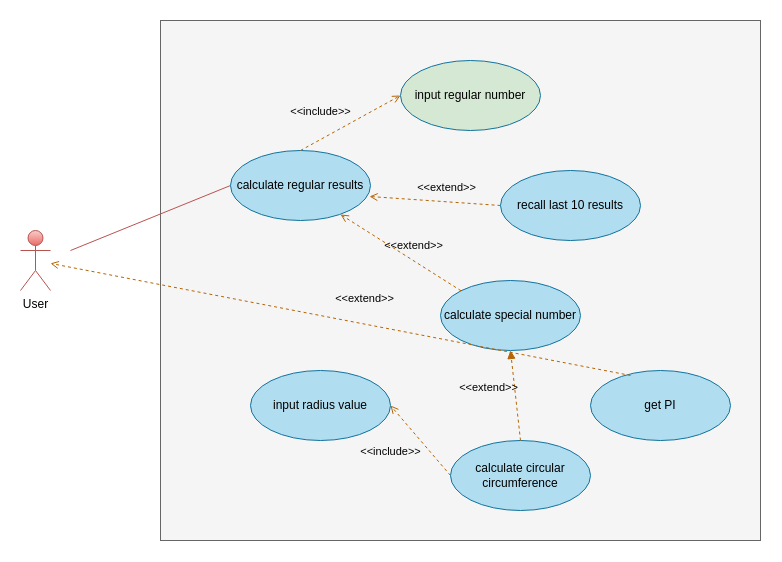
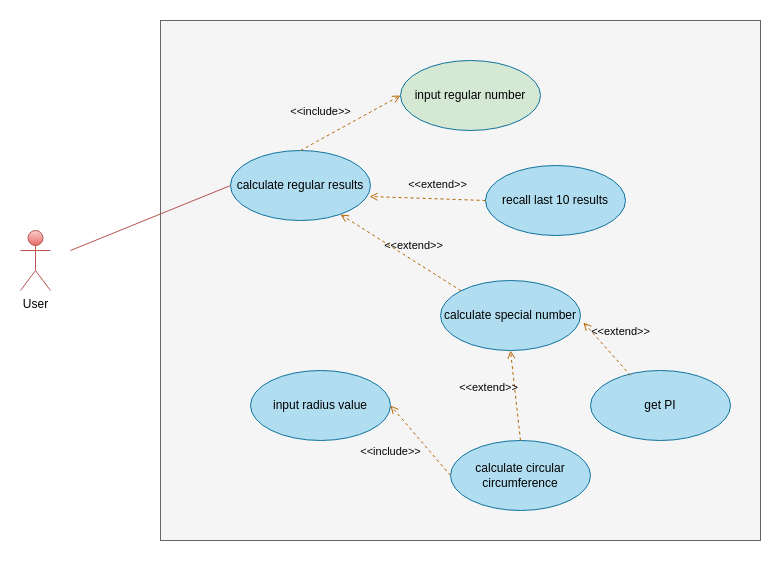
node "recall last 10 results": moved (571, 206) -> (556, 201)
edge "get PI" -> "User": now "get PI" -> "calculate special number"
edge "calculate circular circumference" -> "calculate special number": arrowhead block -> open
